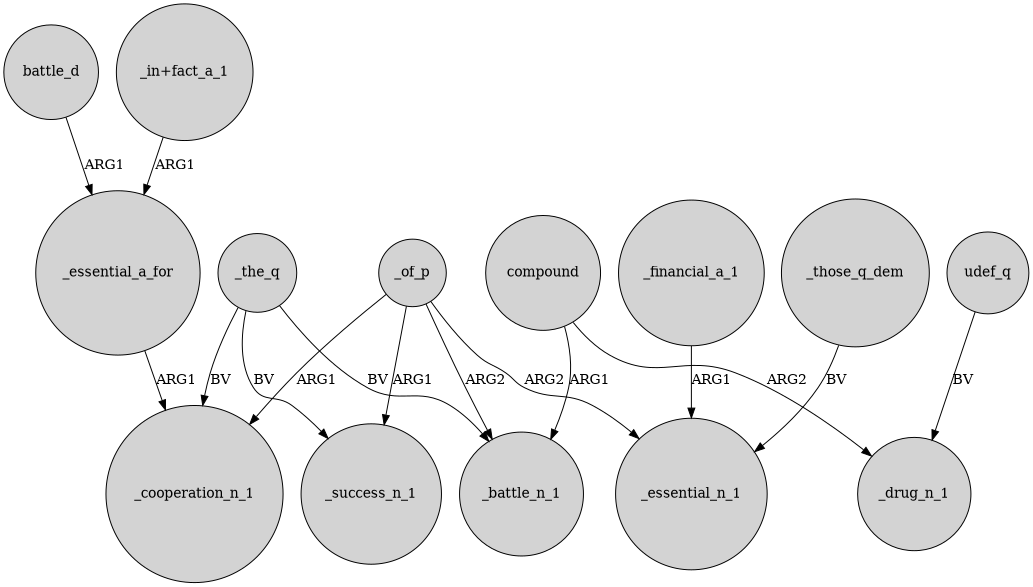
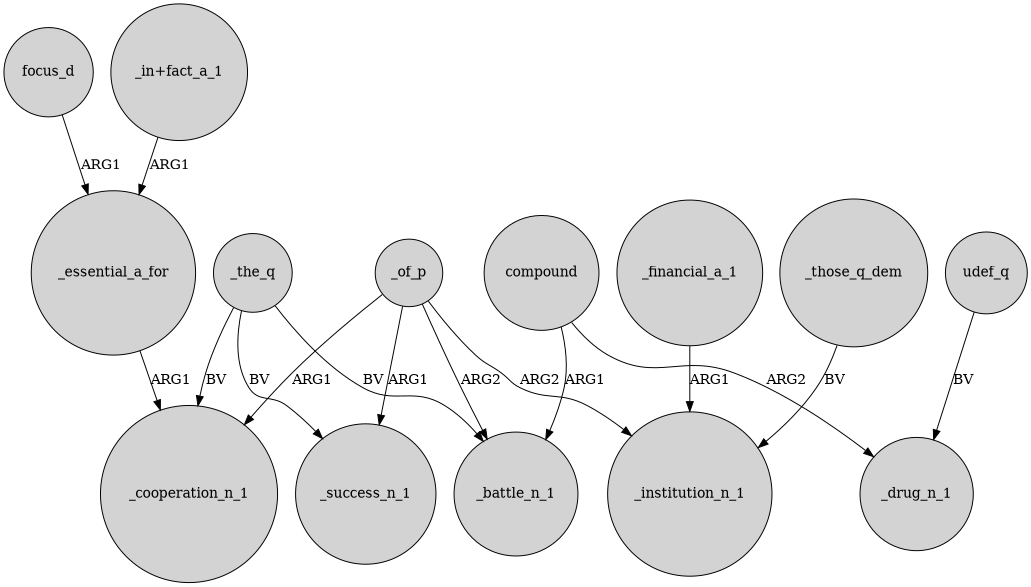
node "battle_d": label "battle_d" -> "focus_d"
node "_essential_n_1": label "_essential_n_1" -> "_institution_n_1"
